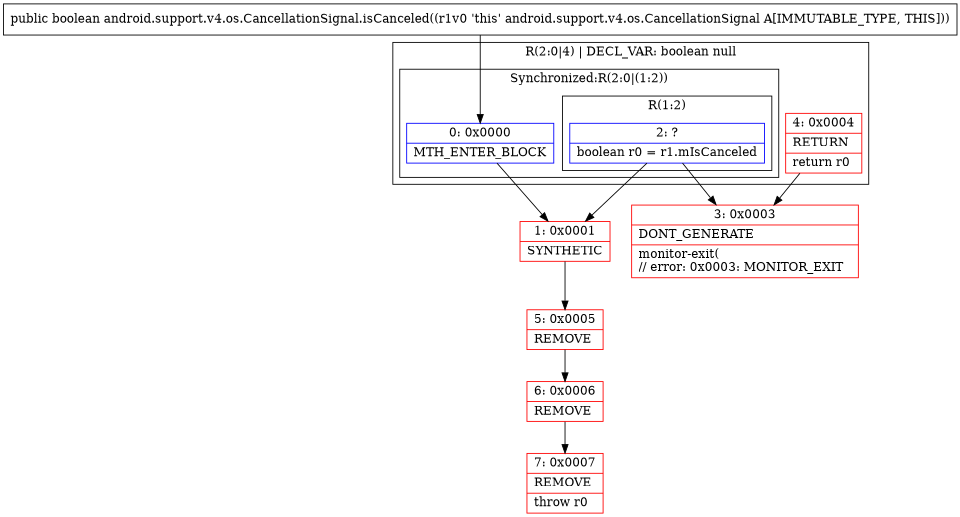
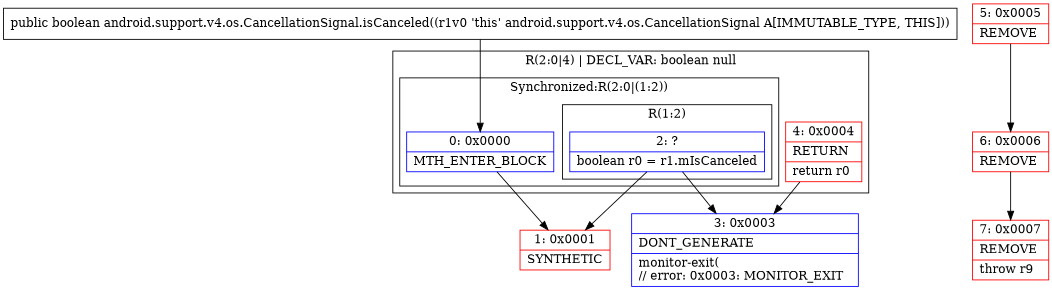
node "3: 0x0003": color red -> blue
edge "1: 0x0001" -> "5: 0x0005": removed
node "7: 0x0007": text "throw r0" -> "throw r9"
